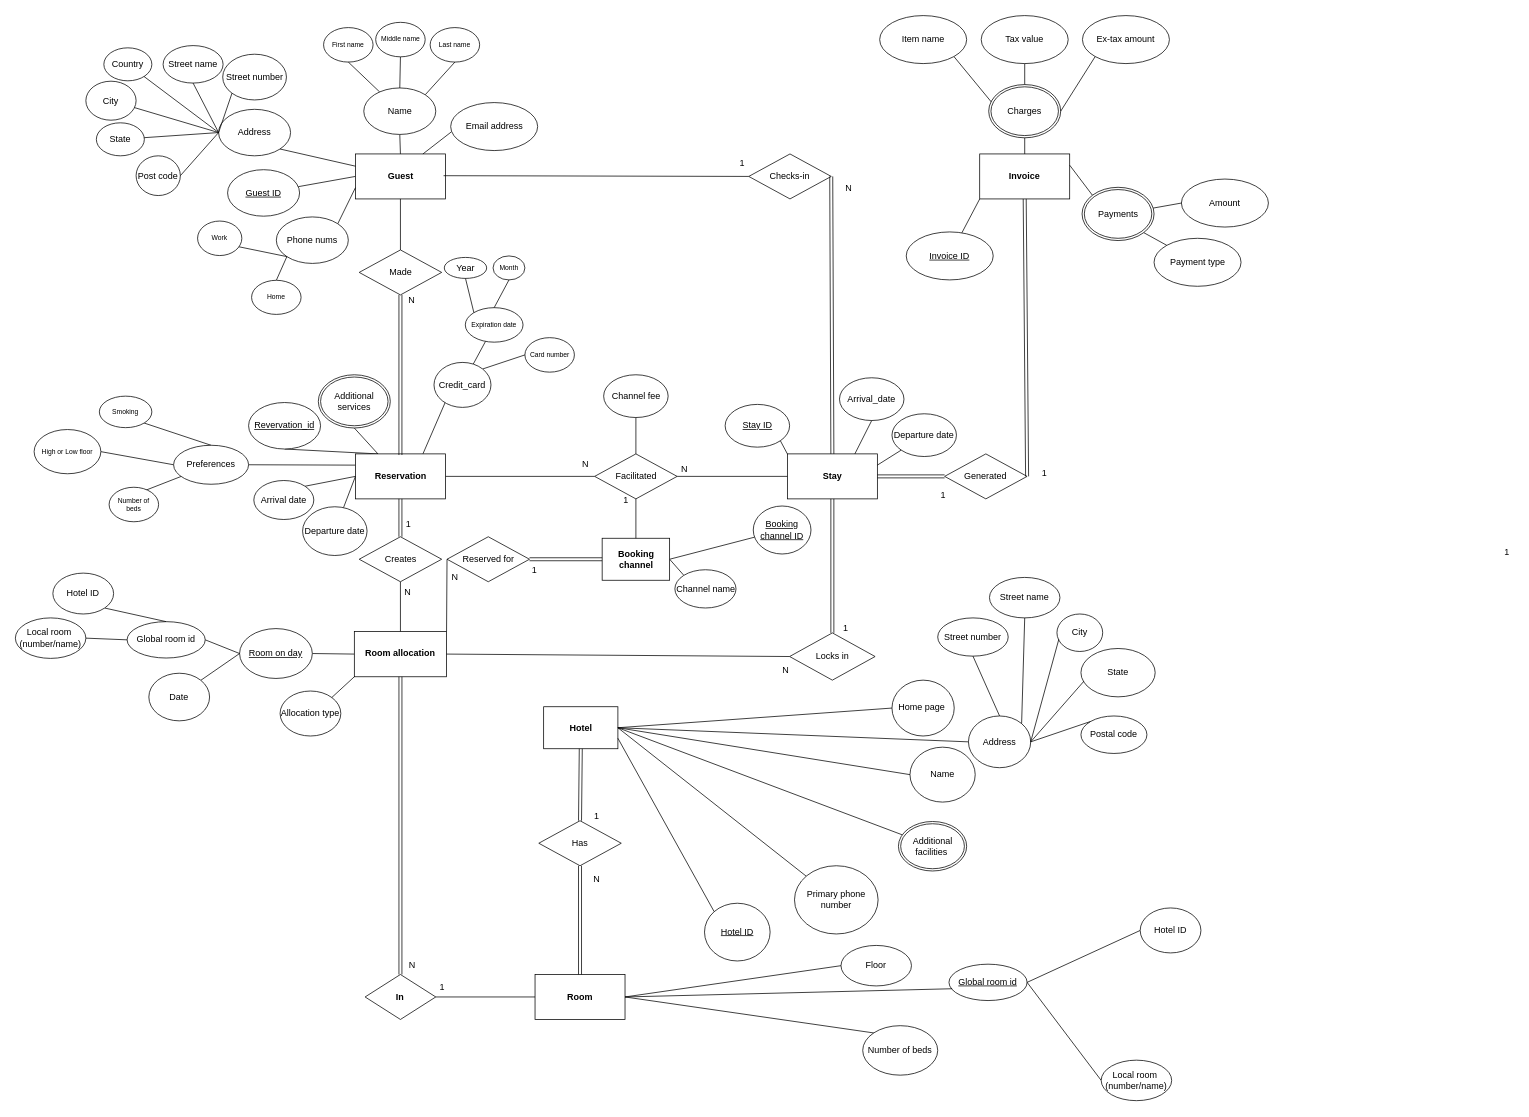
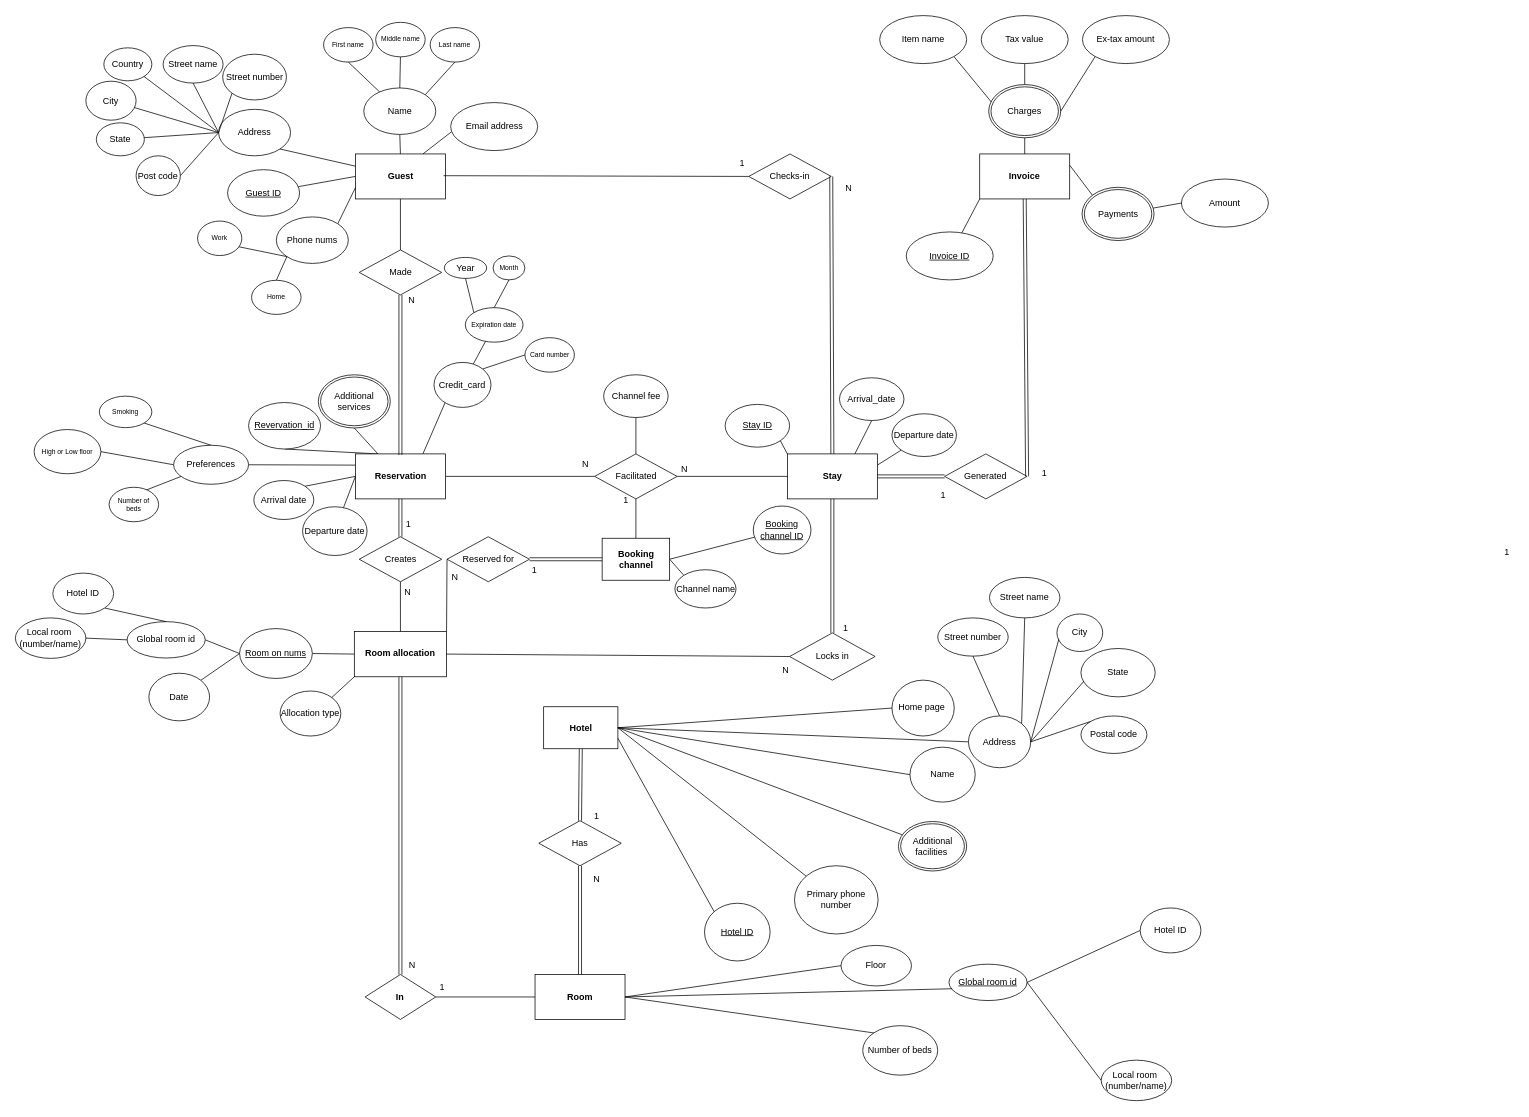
edge "Payments" -- "Payment type": removed
node "Payment type": removed
node "Room on day": label "Room on day" -> "Room on nums"
